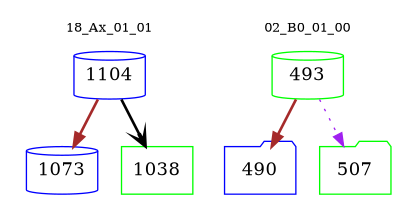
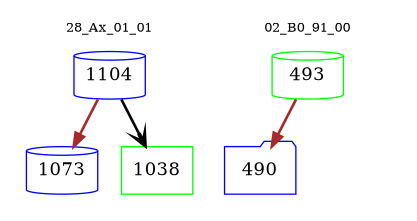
cluster "18_Ax_01_01": label "18_Ax_01_01" -> "28_Ax_01_01"
cluster "02_B0_01_00": label "02_B0_01_00" -> "02_B0_91_00"
node "507": removed
